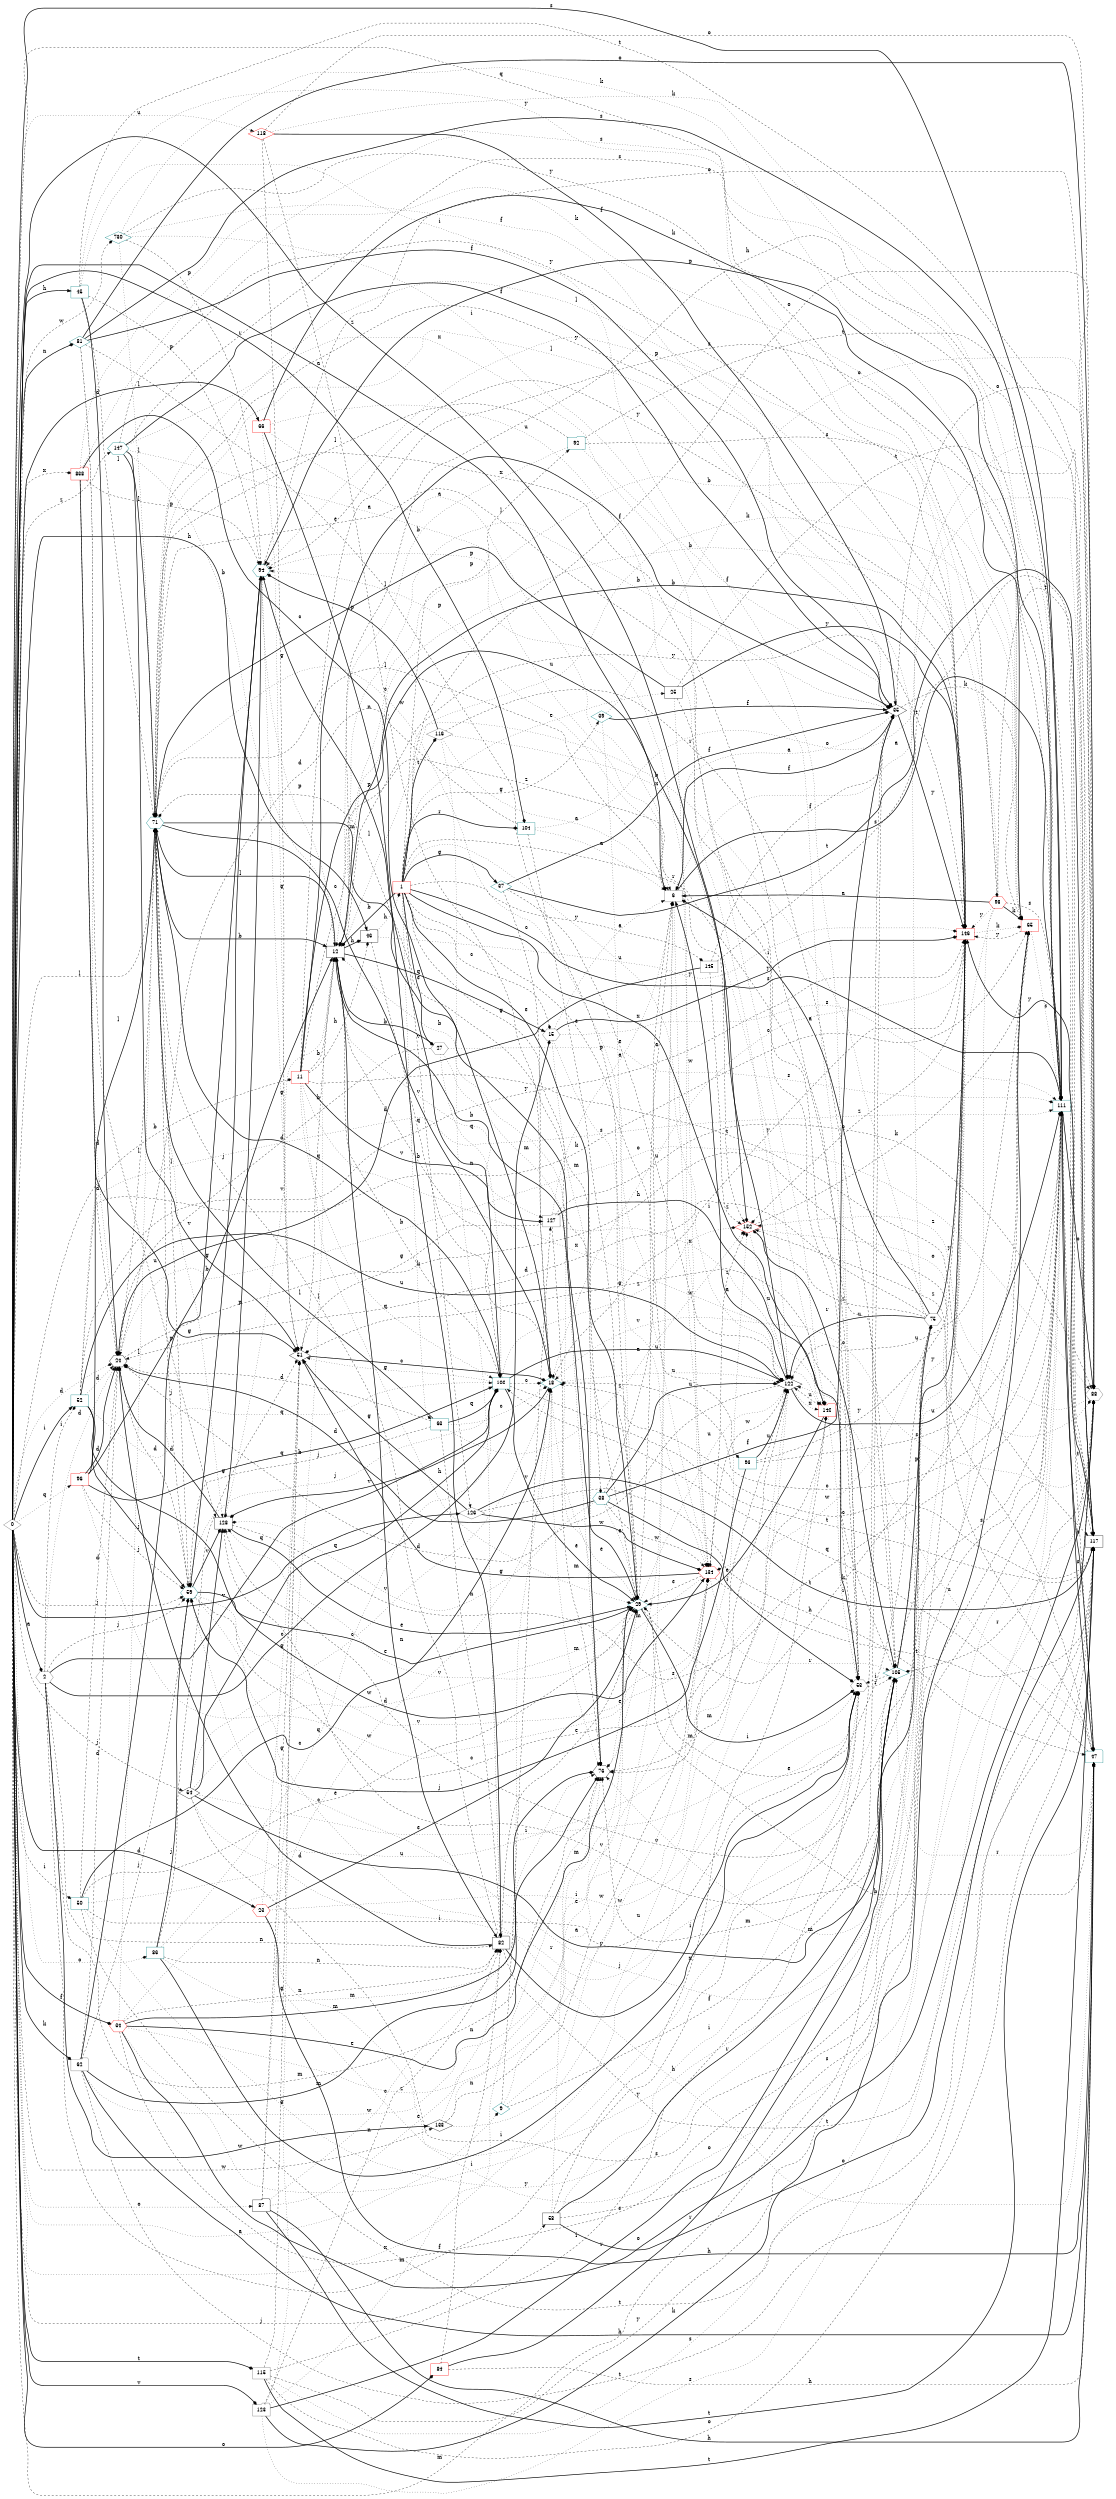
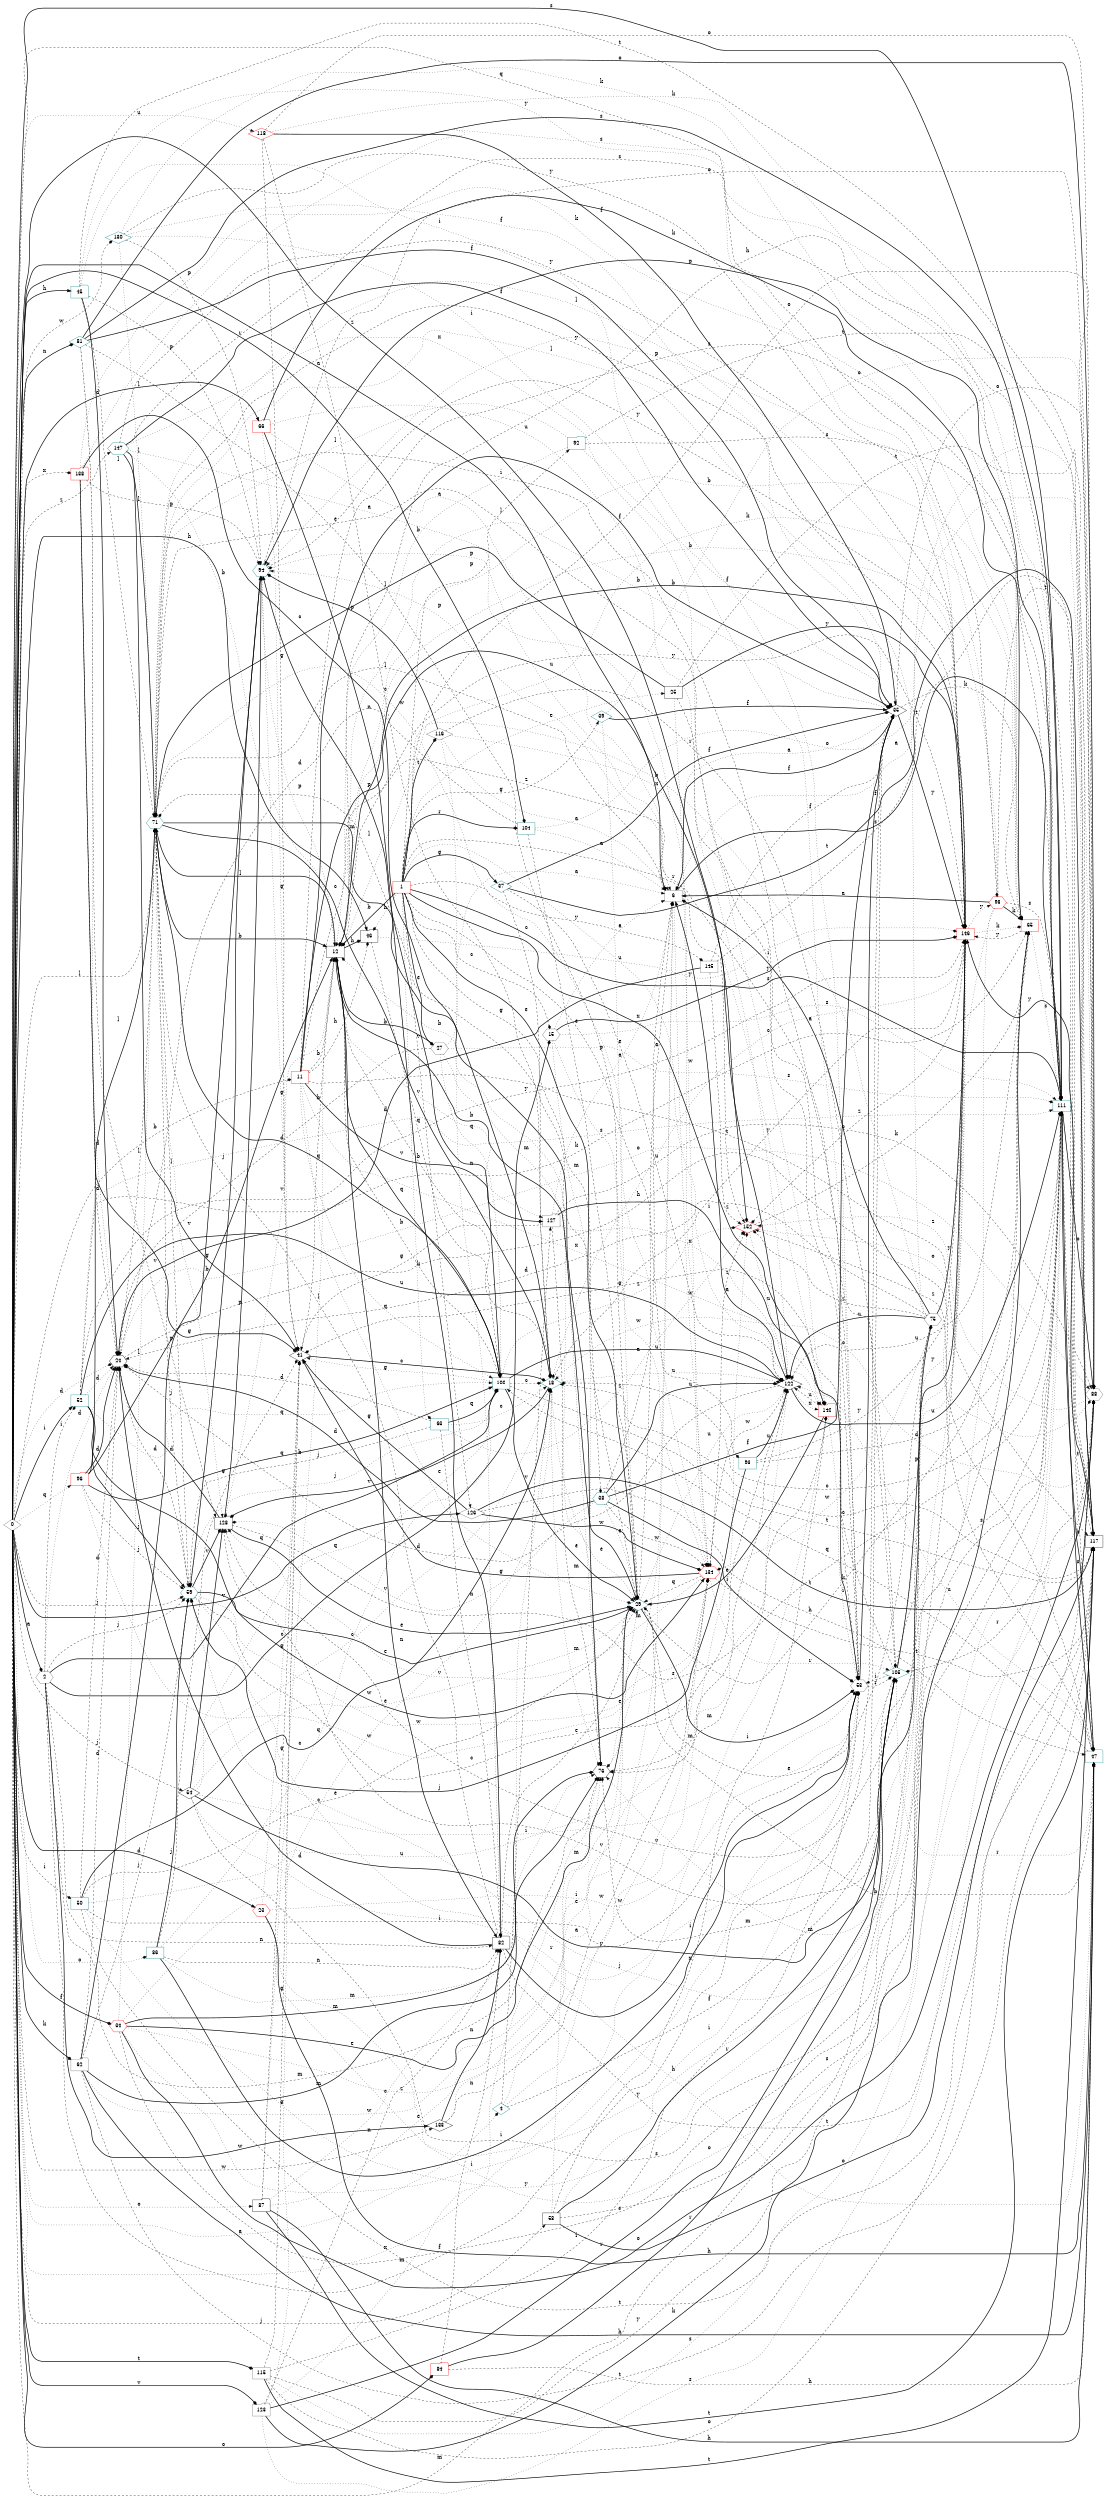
node "730": label "730" -> "130"
edge "71" -> "53": label "x" -> "i"
node "838": label "838" -> "138"
edge "92" -> "71": style dashed -> dotted
edge "27" -> "6": added, label "a"
edge "46" -> "1": reversed
edge "98" -> "146": reversed
edge "12" -> "15": now "12" -> "100"
edge "63" -> "71": removed, label "l"
edge "53" -> "35": added, label "f"
edge "81" -> "128": label "u" -> "v"
edge "15" -> "134": label "v" -> "w"
node "51": label "51" -> "41"
edge "134" -> "152": arrowhead diamond -> normal
edge "63" -> "18": arrowhead diamond -> normal
edge "93" -> "111": label "s" -> "d"
edge "152" -> "105": removed, label "r"
edge "11" -> "29": label "h" -> "e"
edge "54" -> "100": style bold -> dotted
edge "134" -> "29": label "e" -> "q"
edge "54" -> "29": label "d" -> "e"
edge "59" -> "134": label "v" -> "w"
edge "23" -> "29": removed, label "e"
edge "133" -> "122": removed, label "u"
edge "34" -> "82": removed, label "n"
edge "133" -> "82": style dotted -> bold
node "9": label "9" -> "4"
